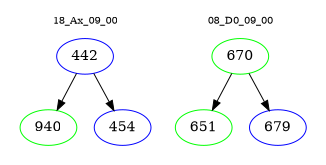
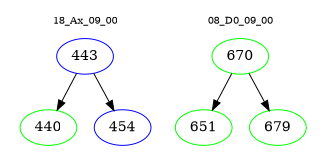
node "442": label "442" -> "443"
node "940": label "940" -> "440"
node "679": color blue -> green
